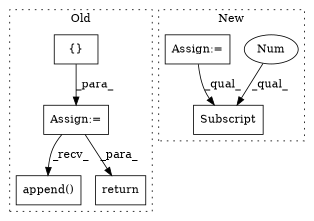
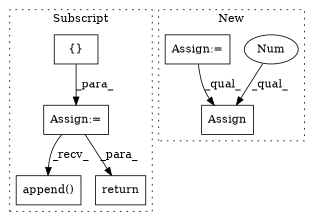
cluster "Old": label "Old" -> "Subscript"
node "Subscript": label "Subscript" -> "Assign"
